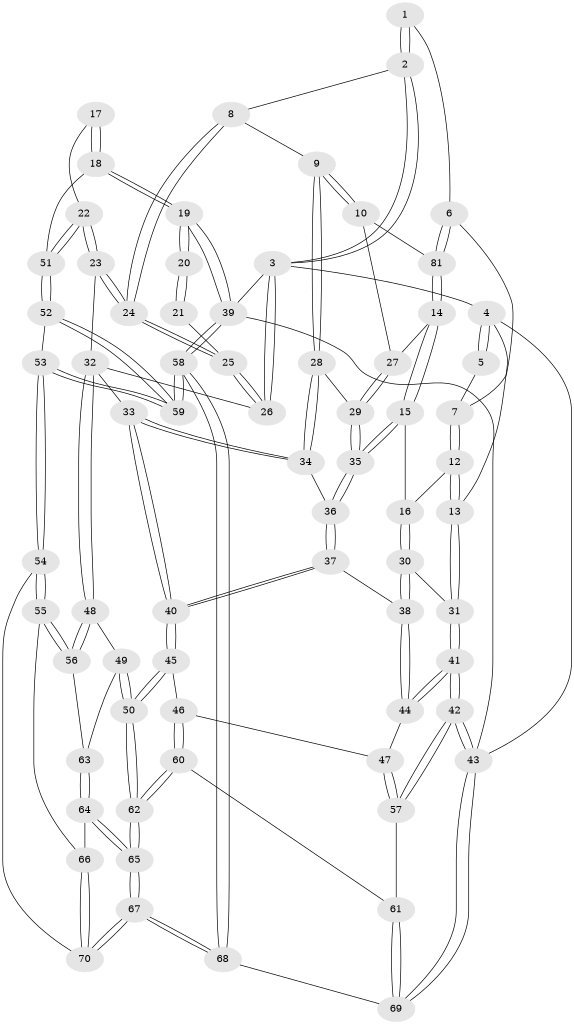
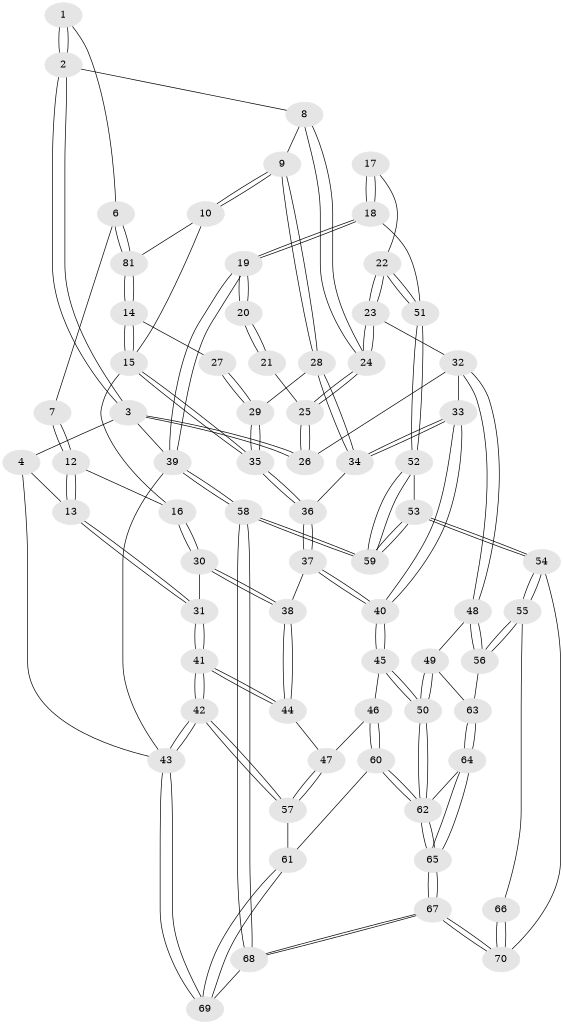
edge "10" -- "27": now "10" -- "15"
node "5": removed
edge "64" -- "66": now "64" -- "62"
